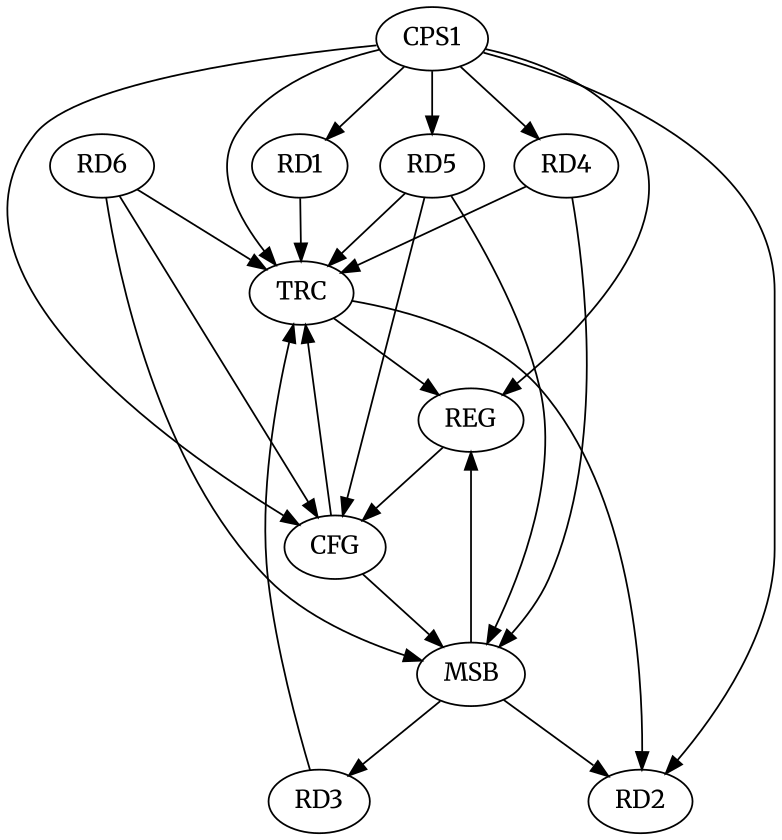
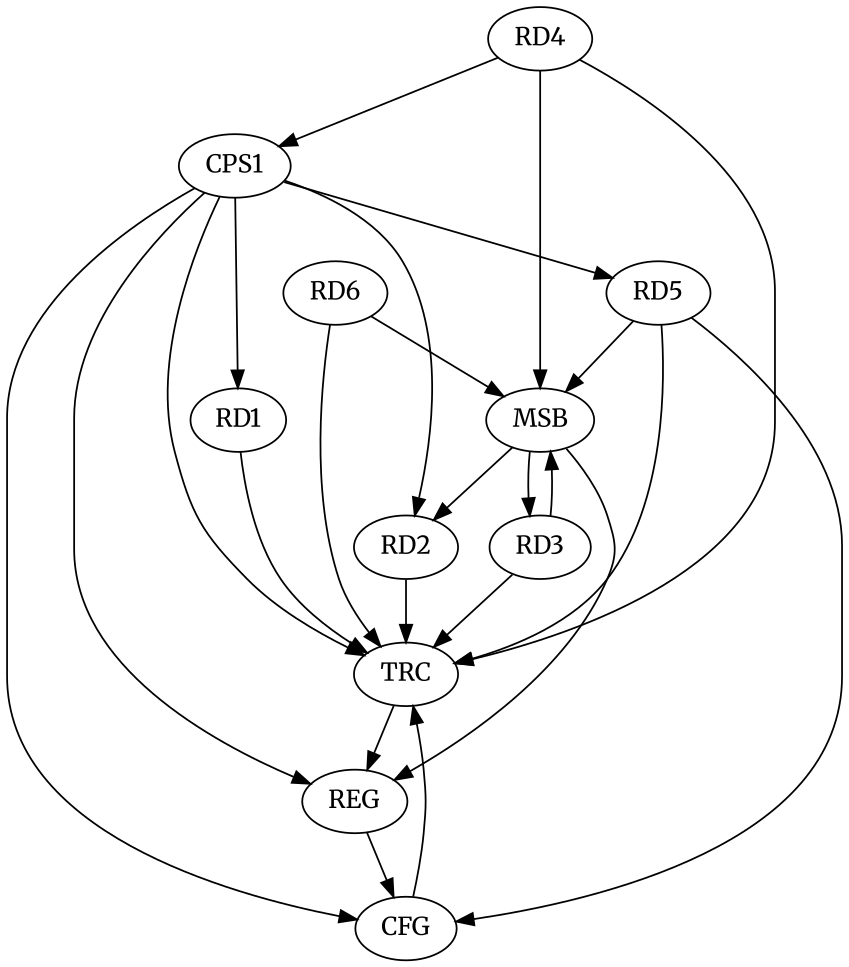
edge "CPS1" -> "RD4": reversed
edge "RD6" -> "CFG": removed
edge "TRC" -> "RD2": reversed
edge "CFG" -> "MSB": now "RD3" -> "MSB"
